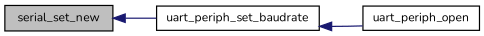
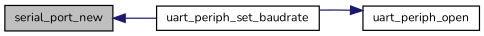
node "serial_set_new": label "serial_set_new" -> "serial_port_new"
edge "uart_periph_open" -> "uart_periph_set_baudrate": reversed
